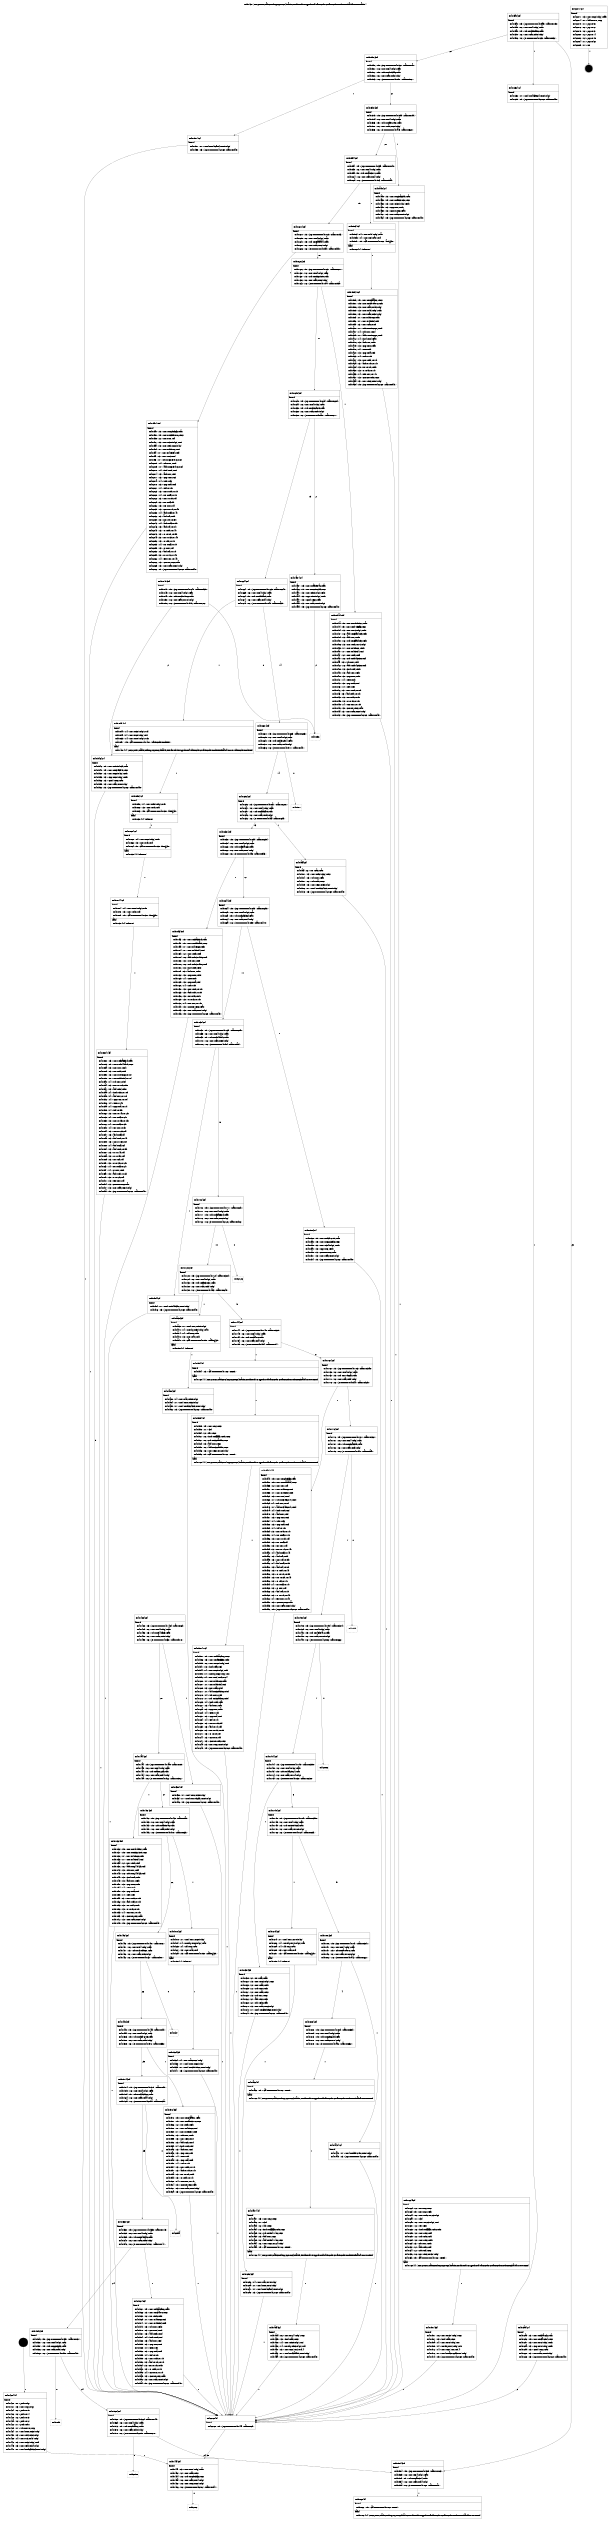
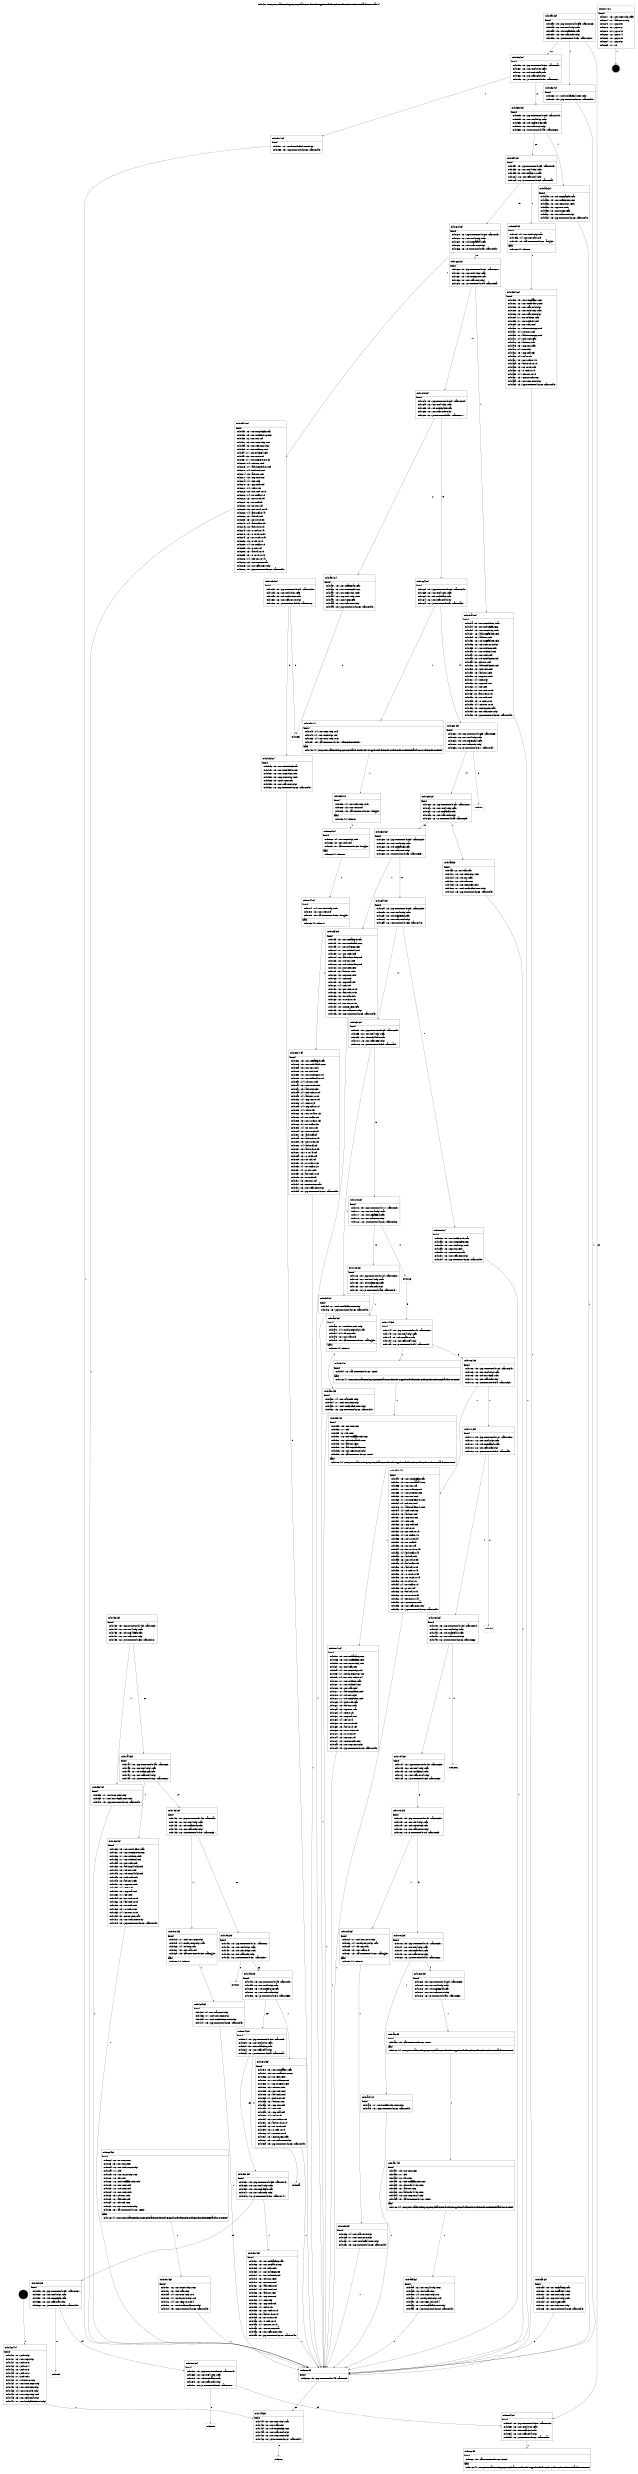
edge "0x401728 [28]" -> "0x401744 [28]": now "0x402126" -> "0x401744 [28]"
node "0x401c5e [33]": removed
